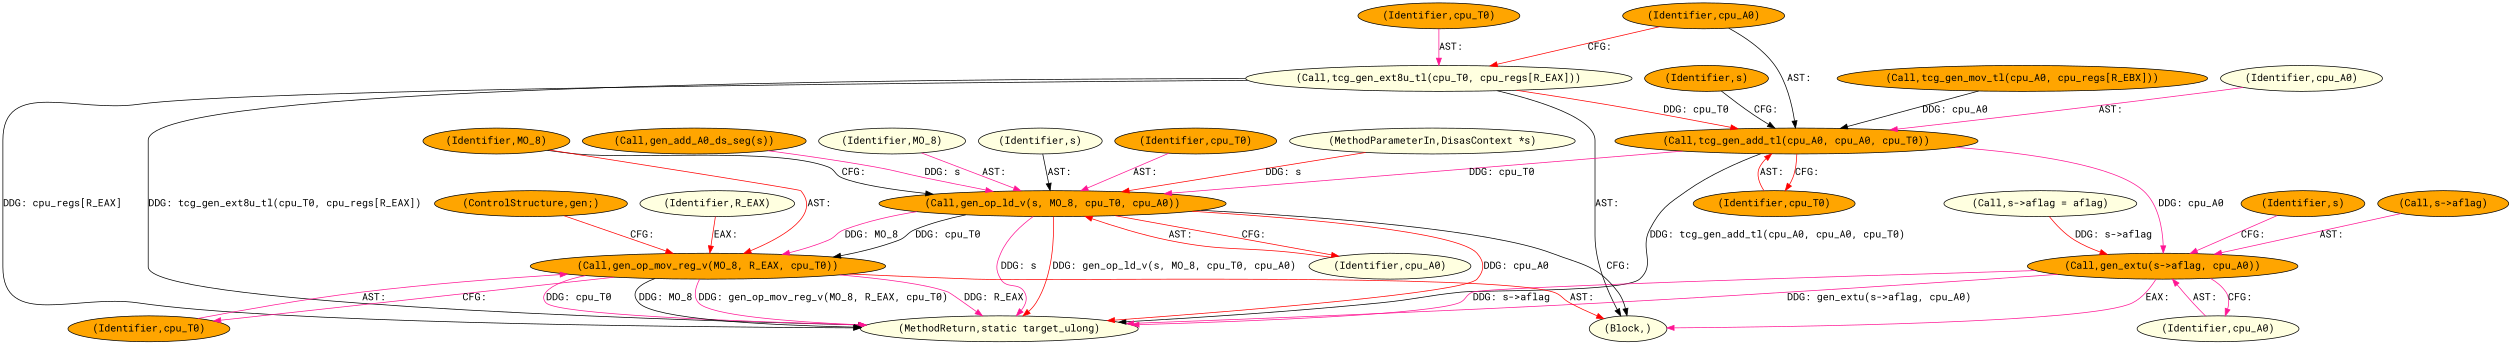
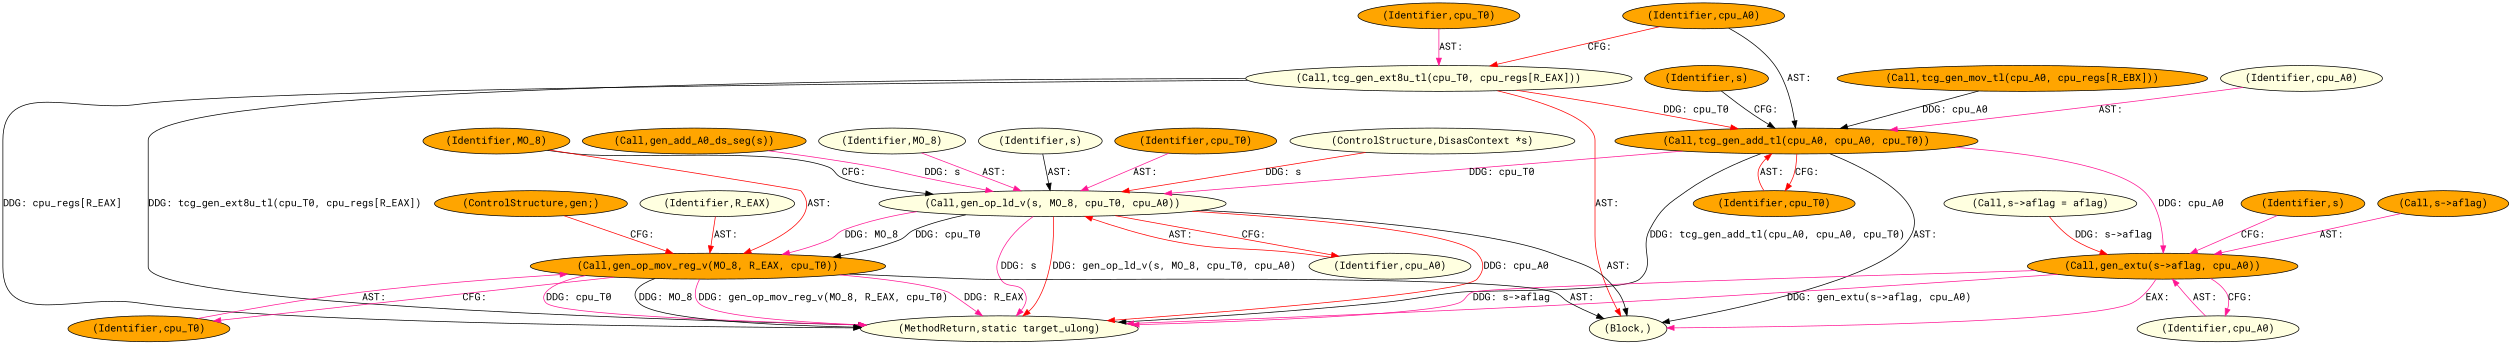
node "(MethodParameterIn,DisasContext *s)": label "(MethodParameterIn,DisasContext *s)" -> "(ControlStructure,DisasContext *s)"
edge "(Call,tcg_gen_ext8u_tl(cpu_T0, cpu_regs[R_EAX]))" -> "(Block,)": color black -> red
node "(Call,gen_op_ld_v(s, MO_8, cpu_T0, cpu_A0))": fillcolor orange -> lightyellow
edge "(Identifier,R_EAX)" -> "(Call,gen_op_mov_reg_v(MO_8, R_EAX, cpu_T0))": label "EAX: " -> "AST: "
edge "(Call,gen_op_ld_v(s, MO_8, cpu_T0, cpu_A0))" -> "(Block,)": label "CFG: " -> "AST: "
edge "(Call,tcg_gen_add_tl(cpu_A0, cpu_A0, cpu_T0))" -> "(Block,)": added, label "AST:"
edge "(Call,gen_op_mov_reg_v(MO_8, R_EAX, cpu_T0))" -> "(Block,)": color red -> black
